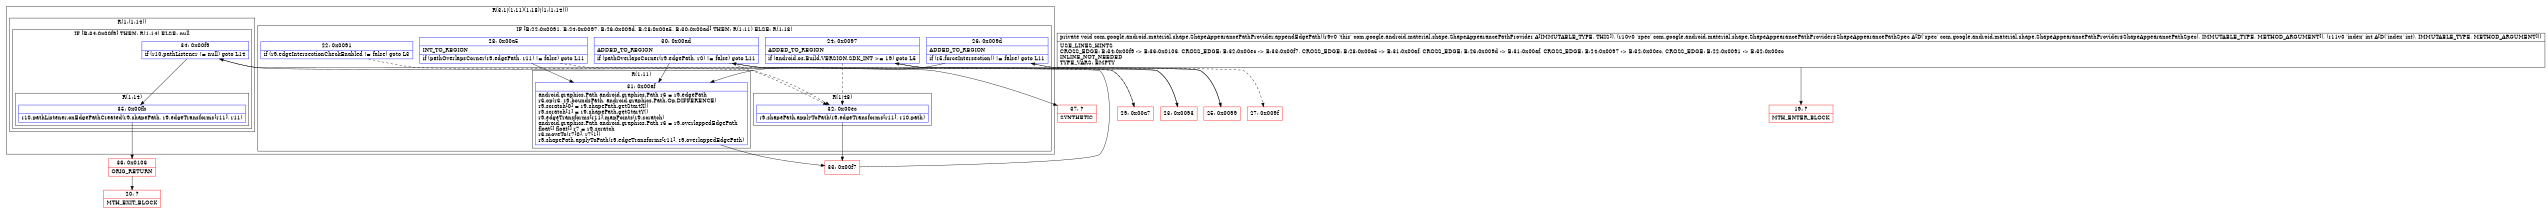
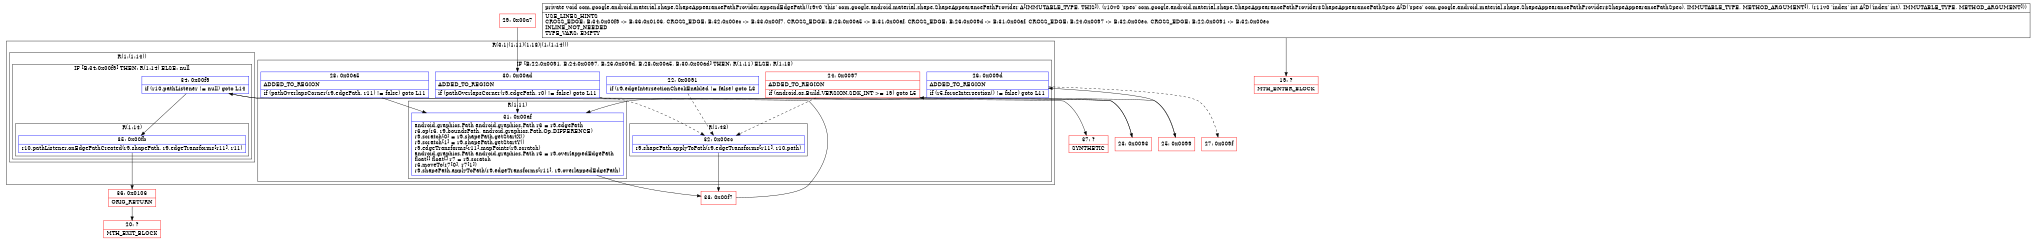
node "28: 0x00a5": text "INT_TO_REGION" -> "ADDED_TO_REGION"
node "24: 0x0097": color blue -> red
edge "28: 0x00a5" -> "29: 0x00a7": removed
